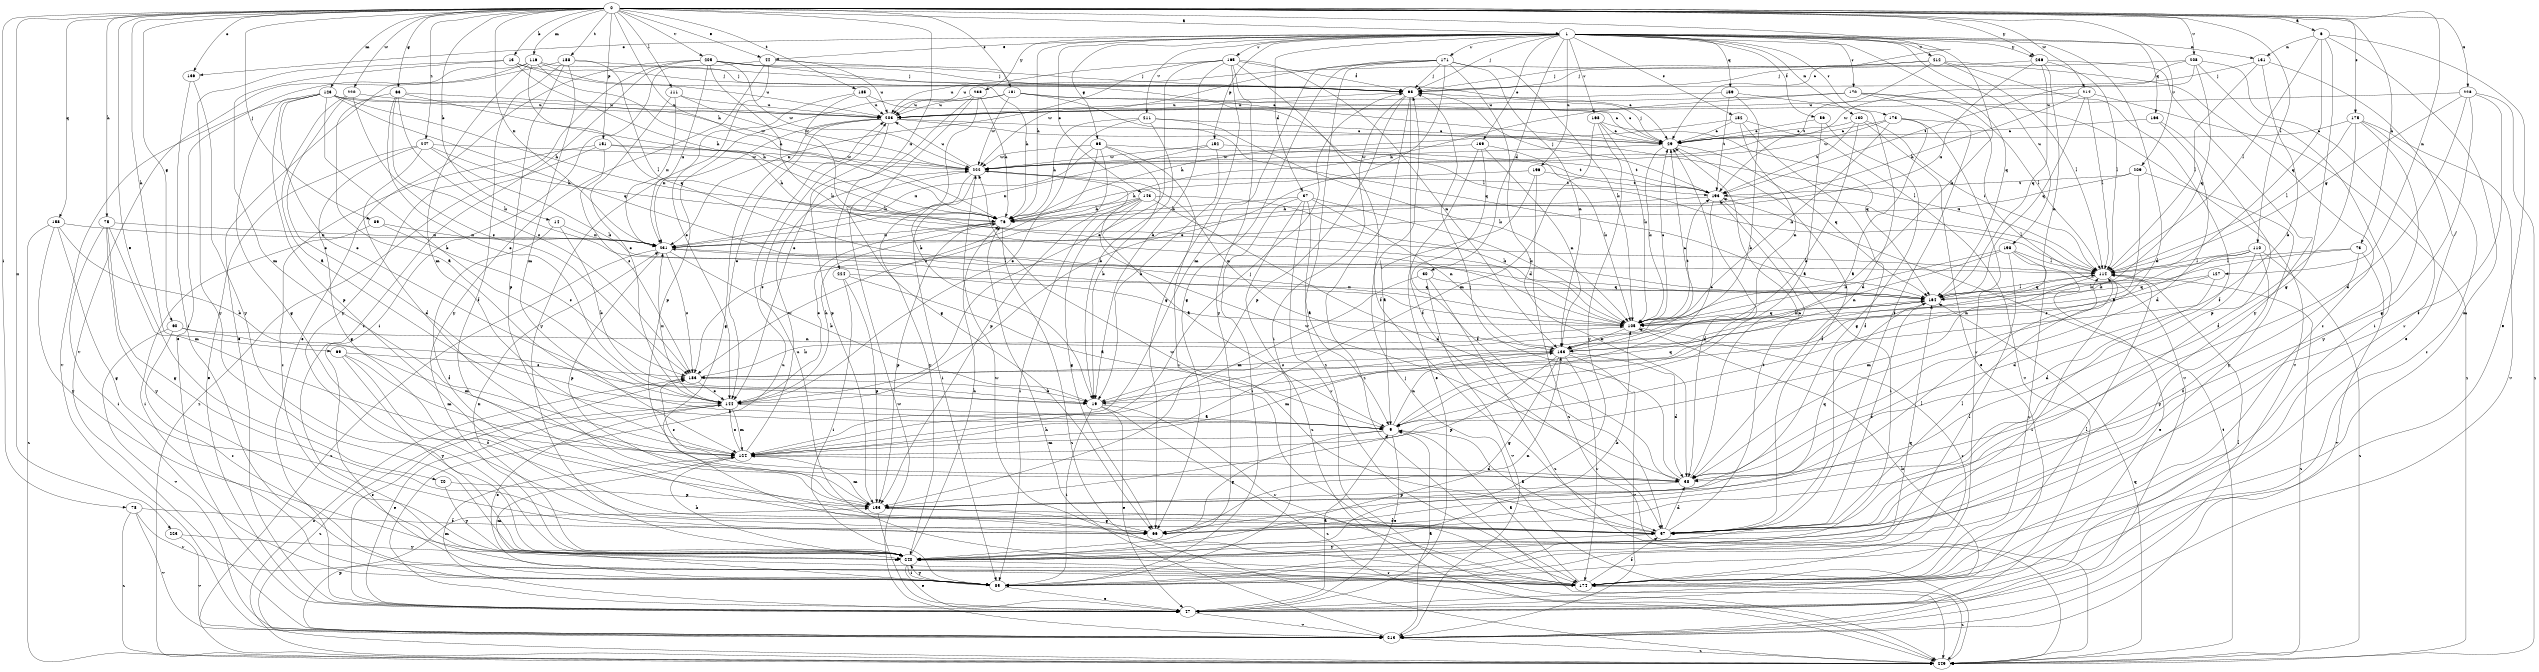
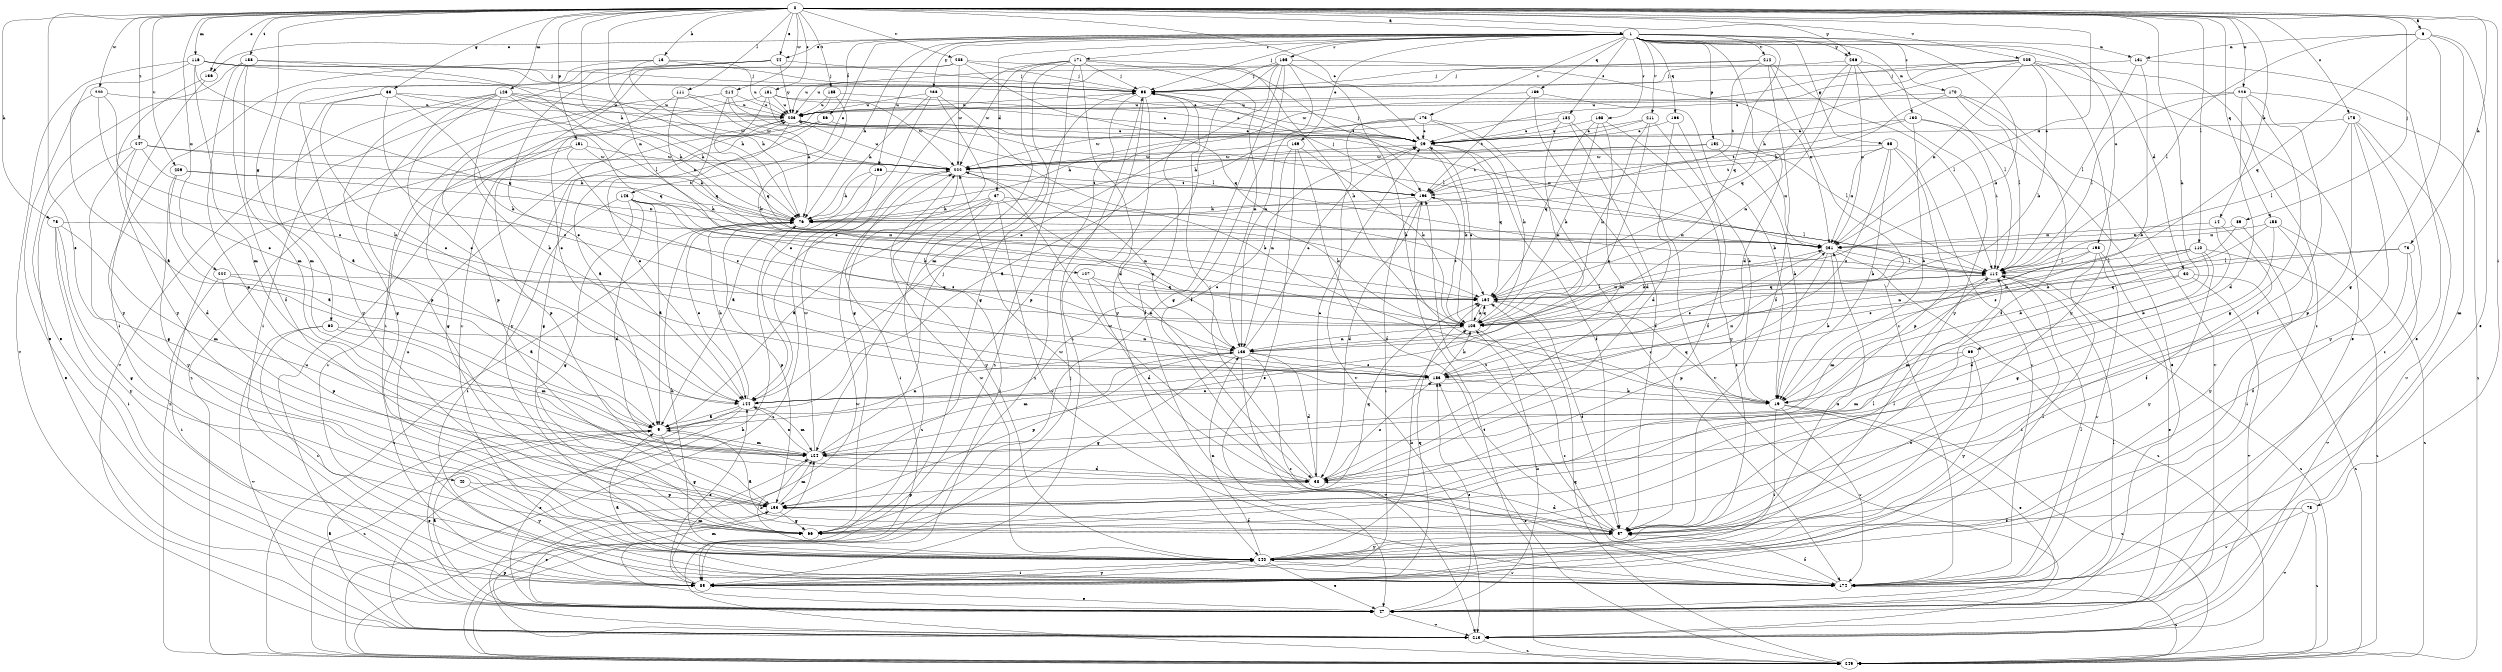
edge "165" -> "95": label "f" -> "j"
edge "44" -> "203": label "u" -> "y"
edge "228" -> "114": label "g" -> "l"
node "223": removed
